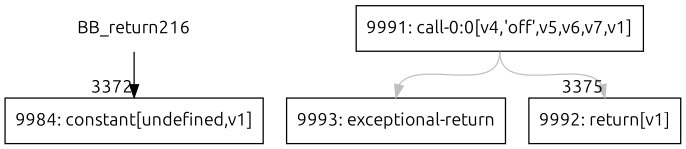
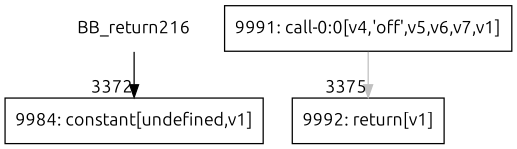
node "9993: exceptional-return": removed
